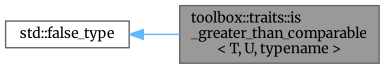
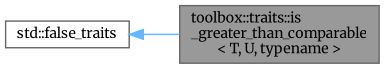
node "std::false_type": label "std::false_type" -> "std::false_traits"
